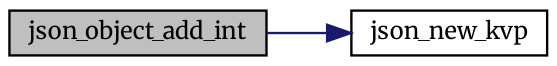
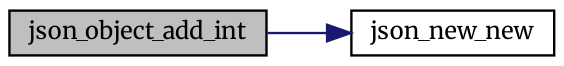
node "json_new_kvp": label "json_new_kvp" -> "json_new_new"
